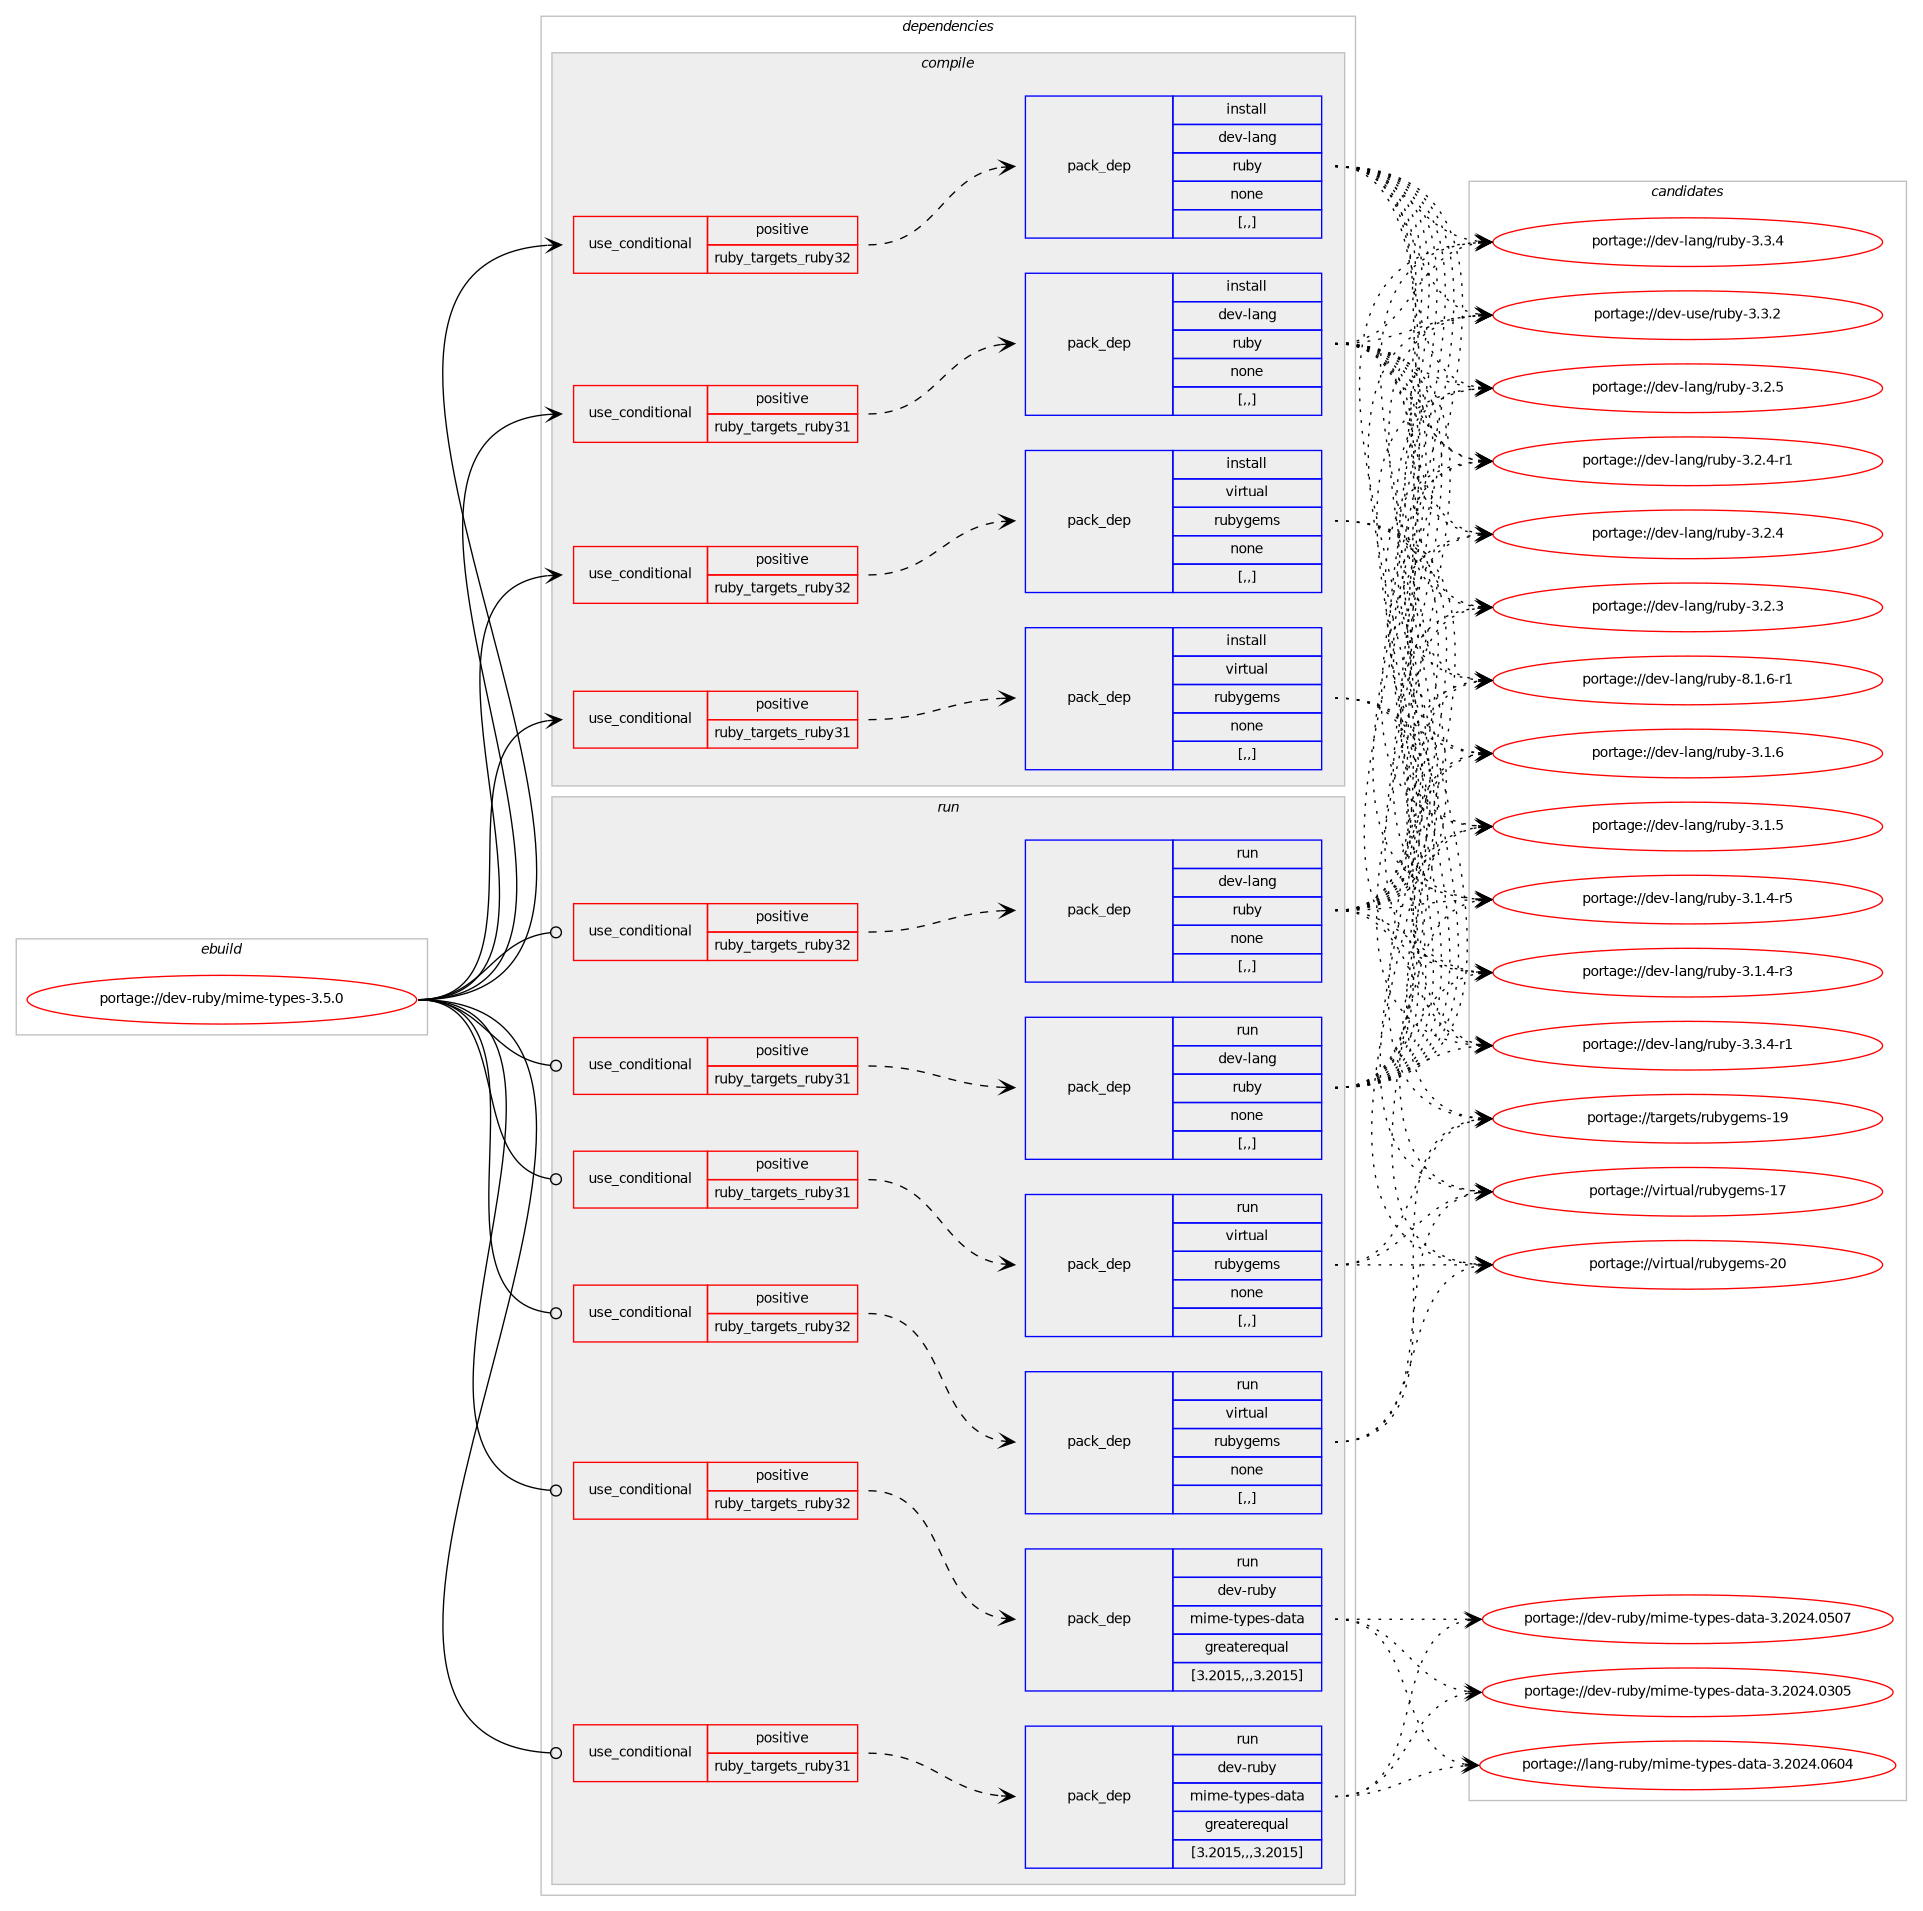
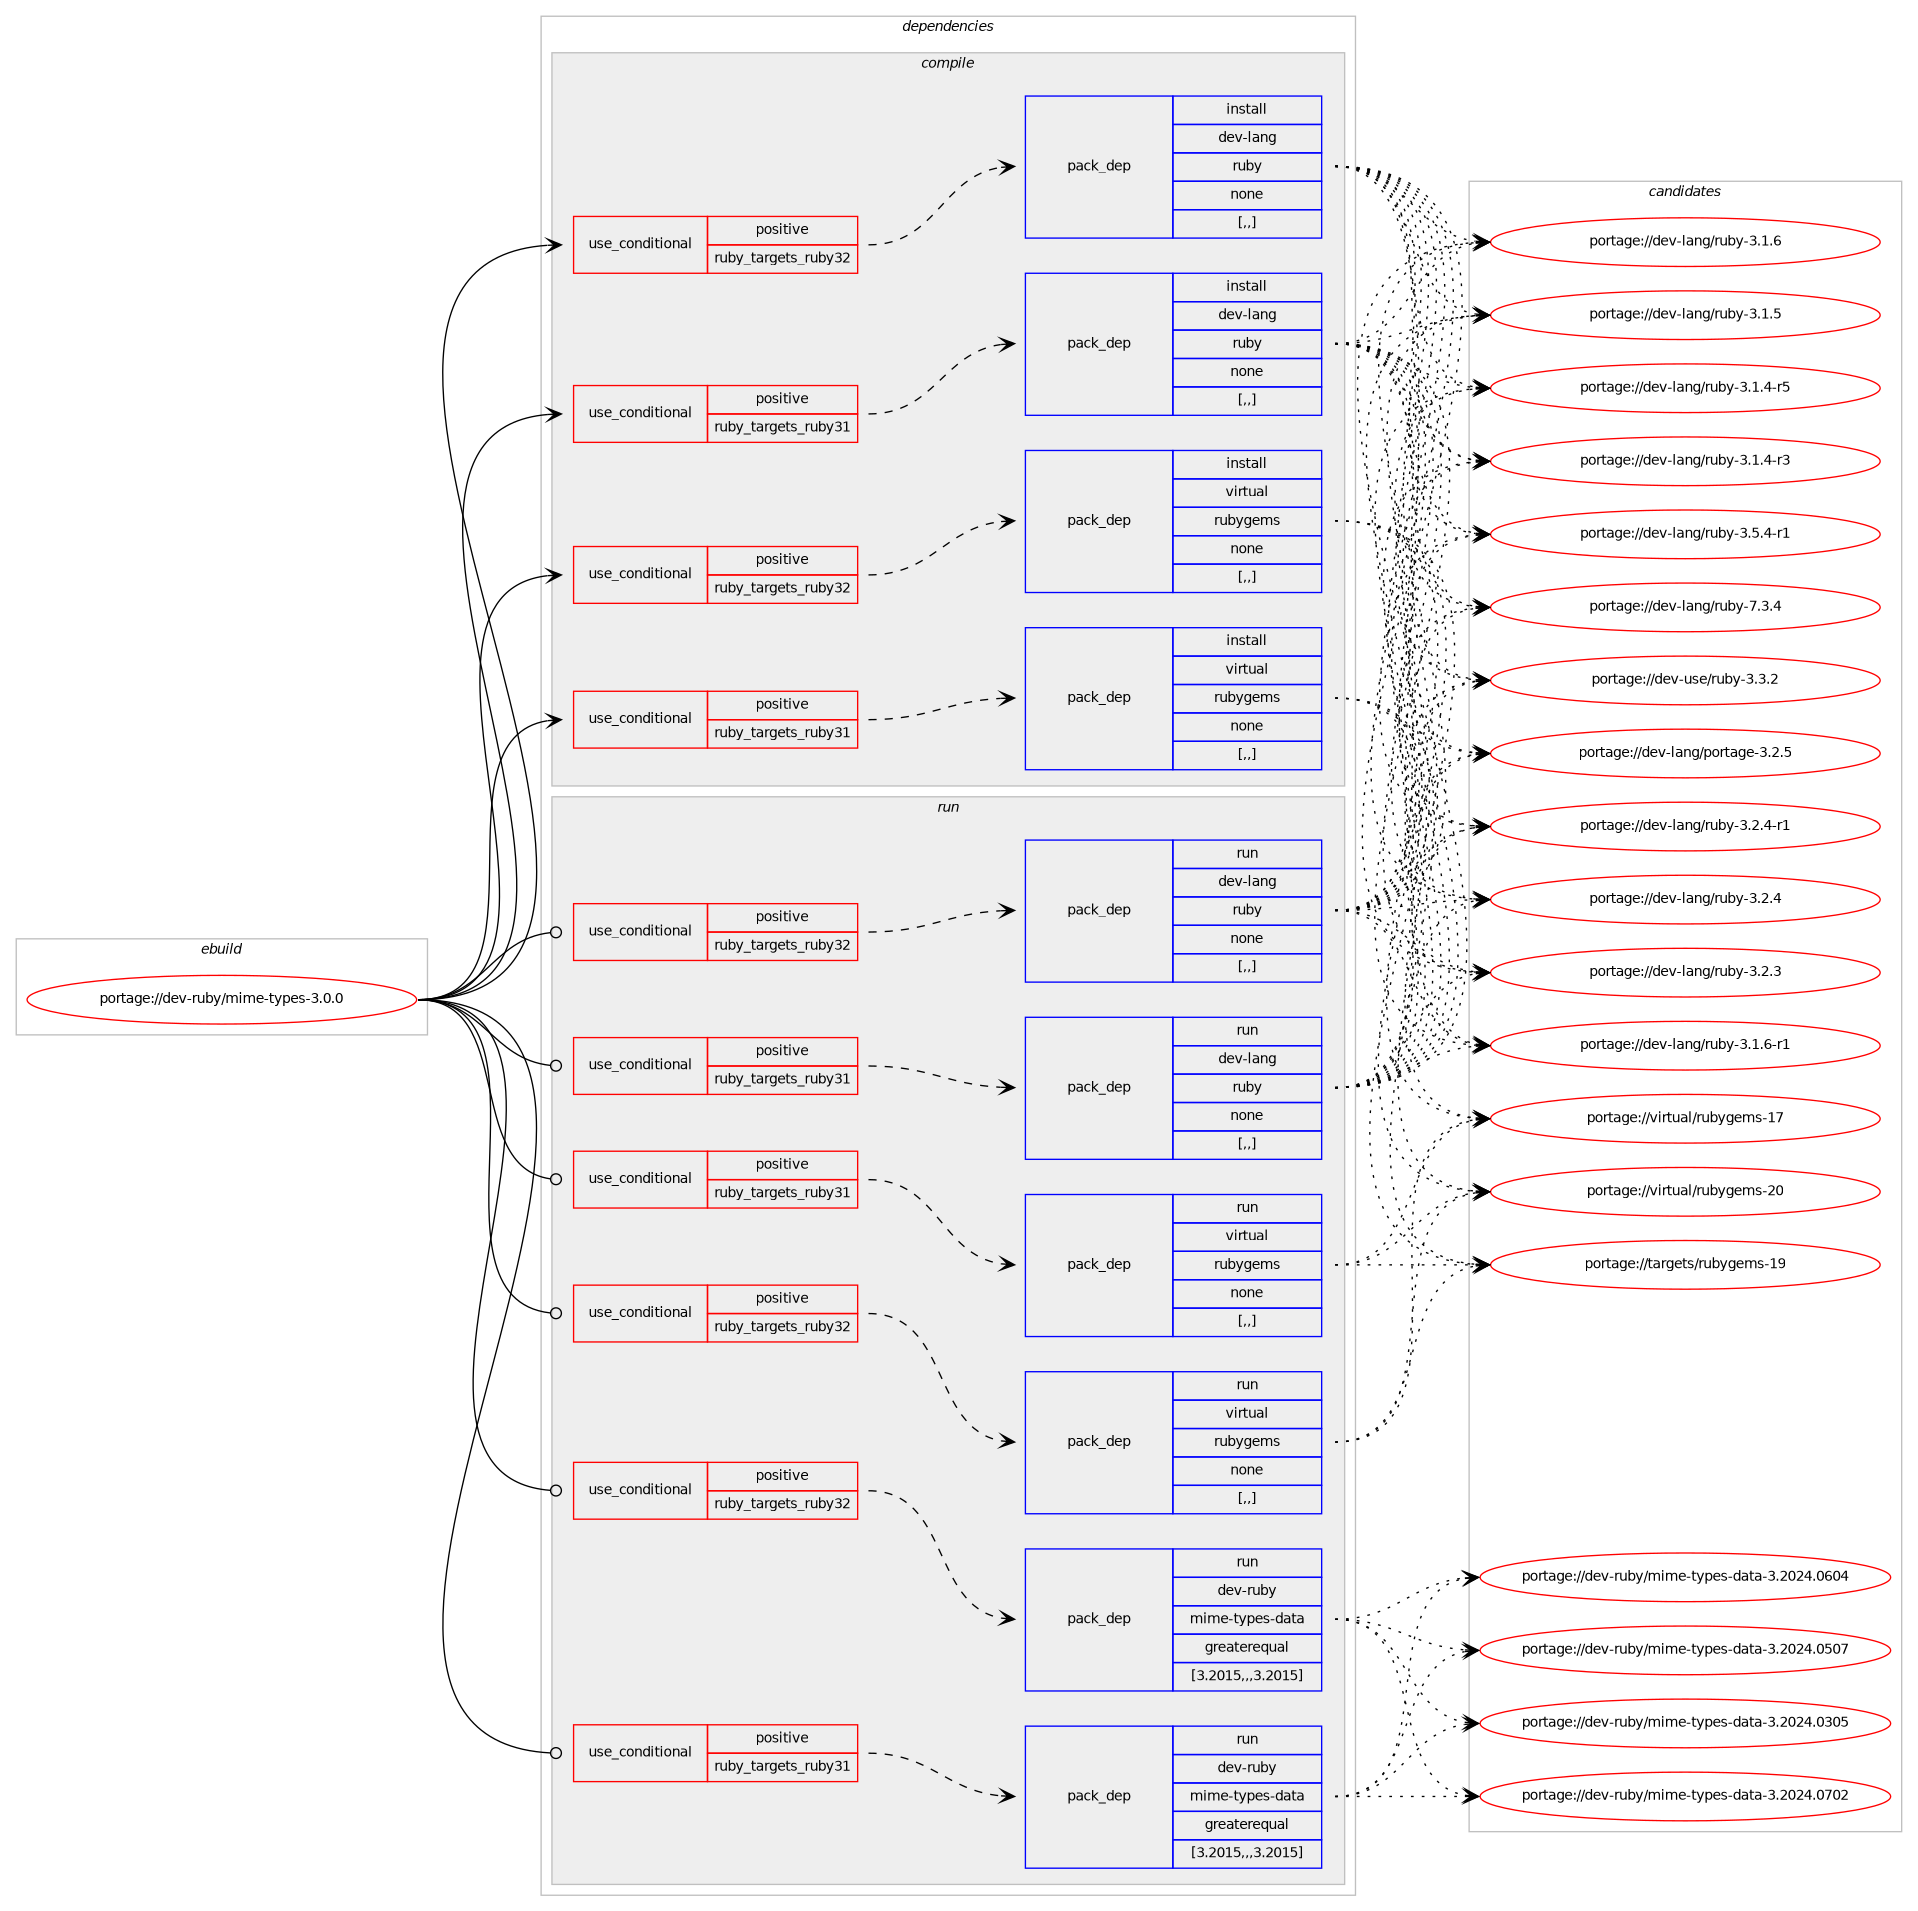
node "portage://dev-lang/ruby-3.3.4": label "portage://dev-lang/ruby-3.3.4" -> "portage://dev-lang/ruby-7.3.4"
node "portage://dev-lang/ruby-3.2.5": label "portage://dev-lang/ruby-3.2.5" -> "portage://dev-lang/portage-3.2.5"
node "portage://dev-lang/ruby-8.1.6-r1": label "portage://dev-lang/ruby-8.1.6-r1" -> "portage://dev-lang/ruby-3.1.6-r1"
node "portage://dev-ruby/mime-types-3.5.0": label "portage://dev-ruby/mime-types-3.5.0" -> "portage://dev-ruby/mime-types-3.0.0"
node "portage://dev-lang/ruby-3.3.4-r1": label "portage://dev-lang/ruby-3.3.4-r1" -> "portage://dev-lang/ruby-3.5.4-r1"
node "portage://lang-ruby/mime-types-data-3.2024.0604": label "portage://lang-ruby/mime-types-data-3.2024.0604" -> "portage://dev-ruby/mime-types-data-3.2024.0604"
node "portage://dev-ruby/mime-types-data-3.2024.0702": added
